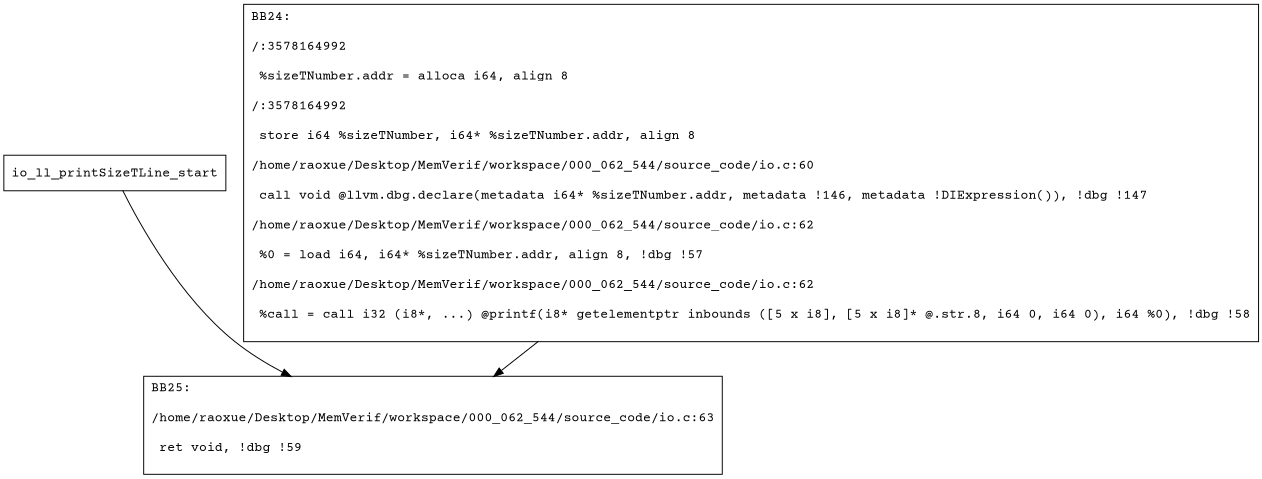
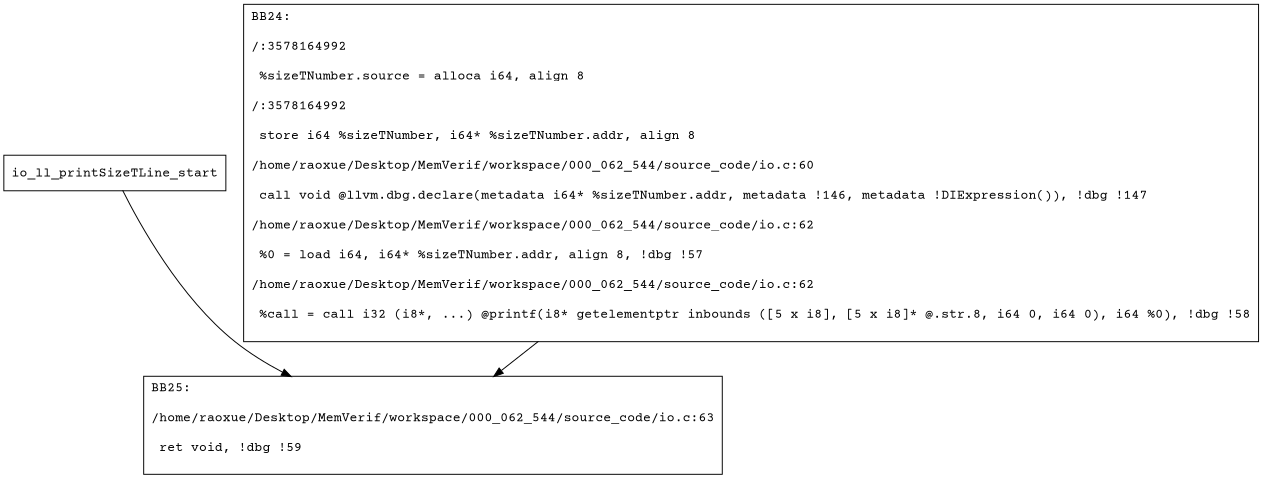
node "BB24:": text "%sizeTNumber.addr = alloca i64, align 8" -> "%sizeTNumber.source = alloca i64, align 8"
